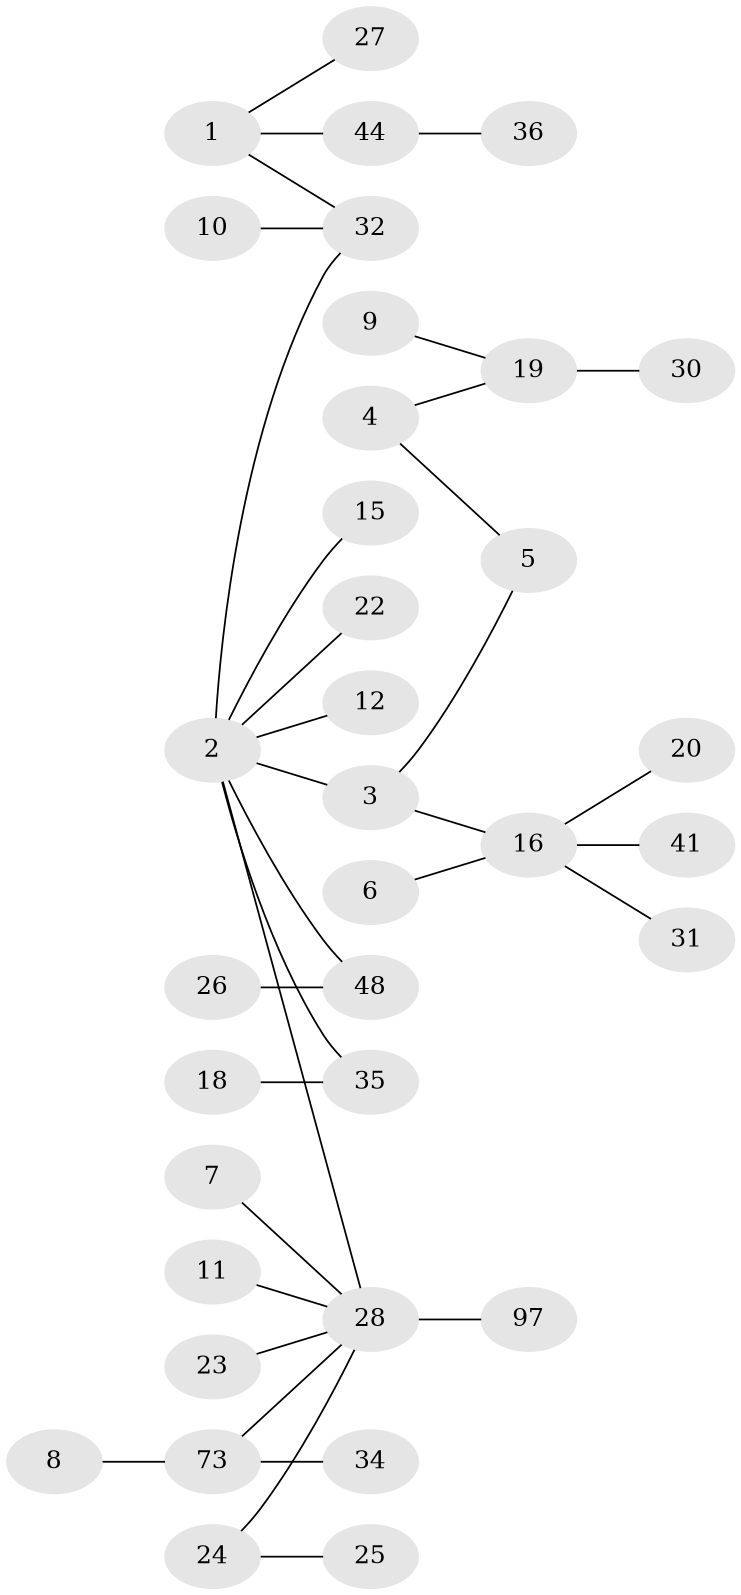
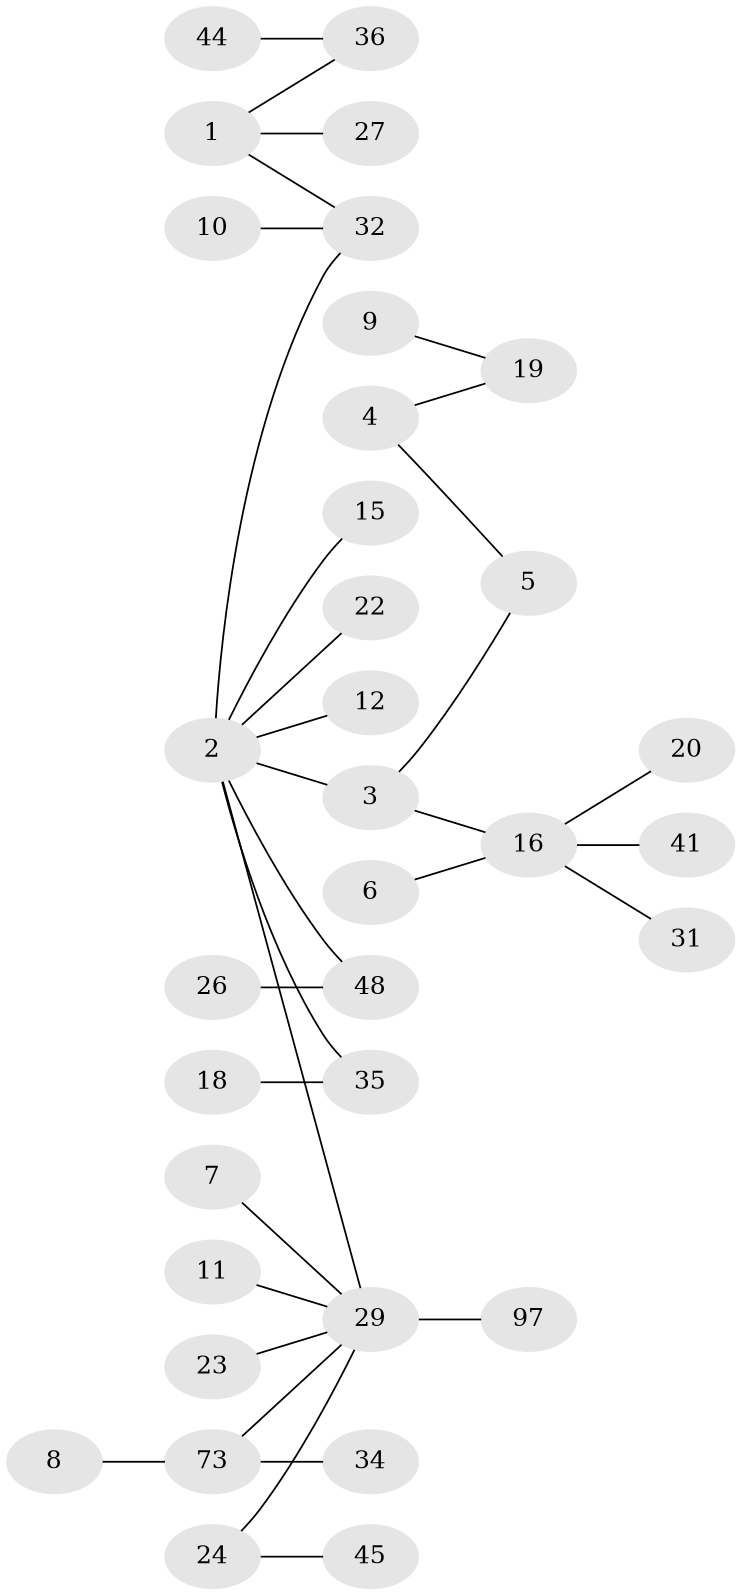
edge "1" -- "44": now "1" -- "36"
node "30": removed
node "28": label "28" -> "29"
node "25": label "25" -> "45"
